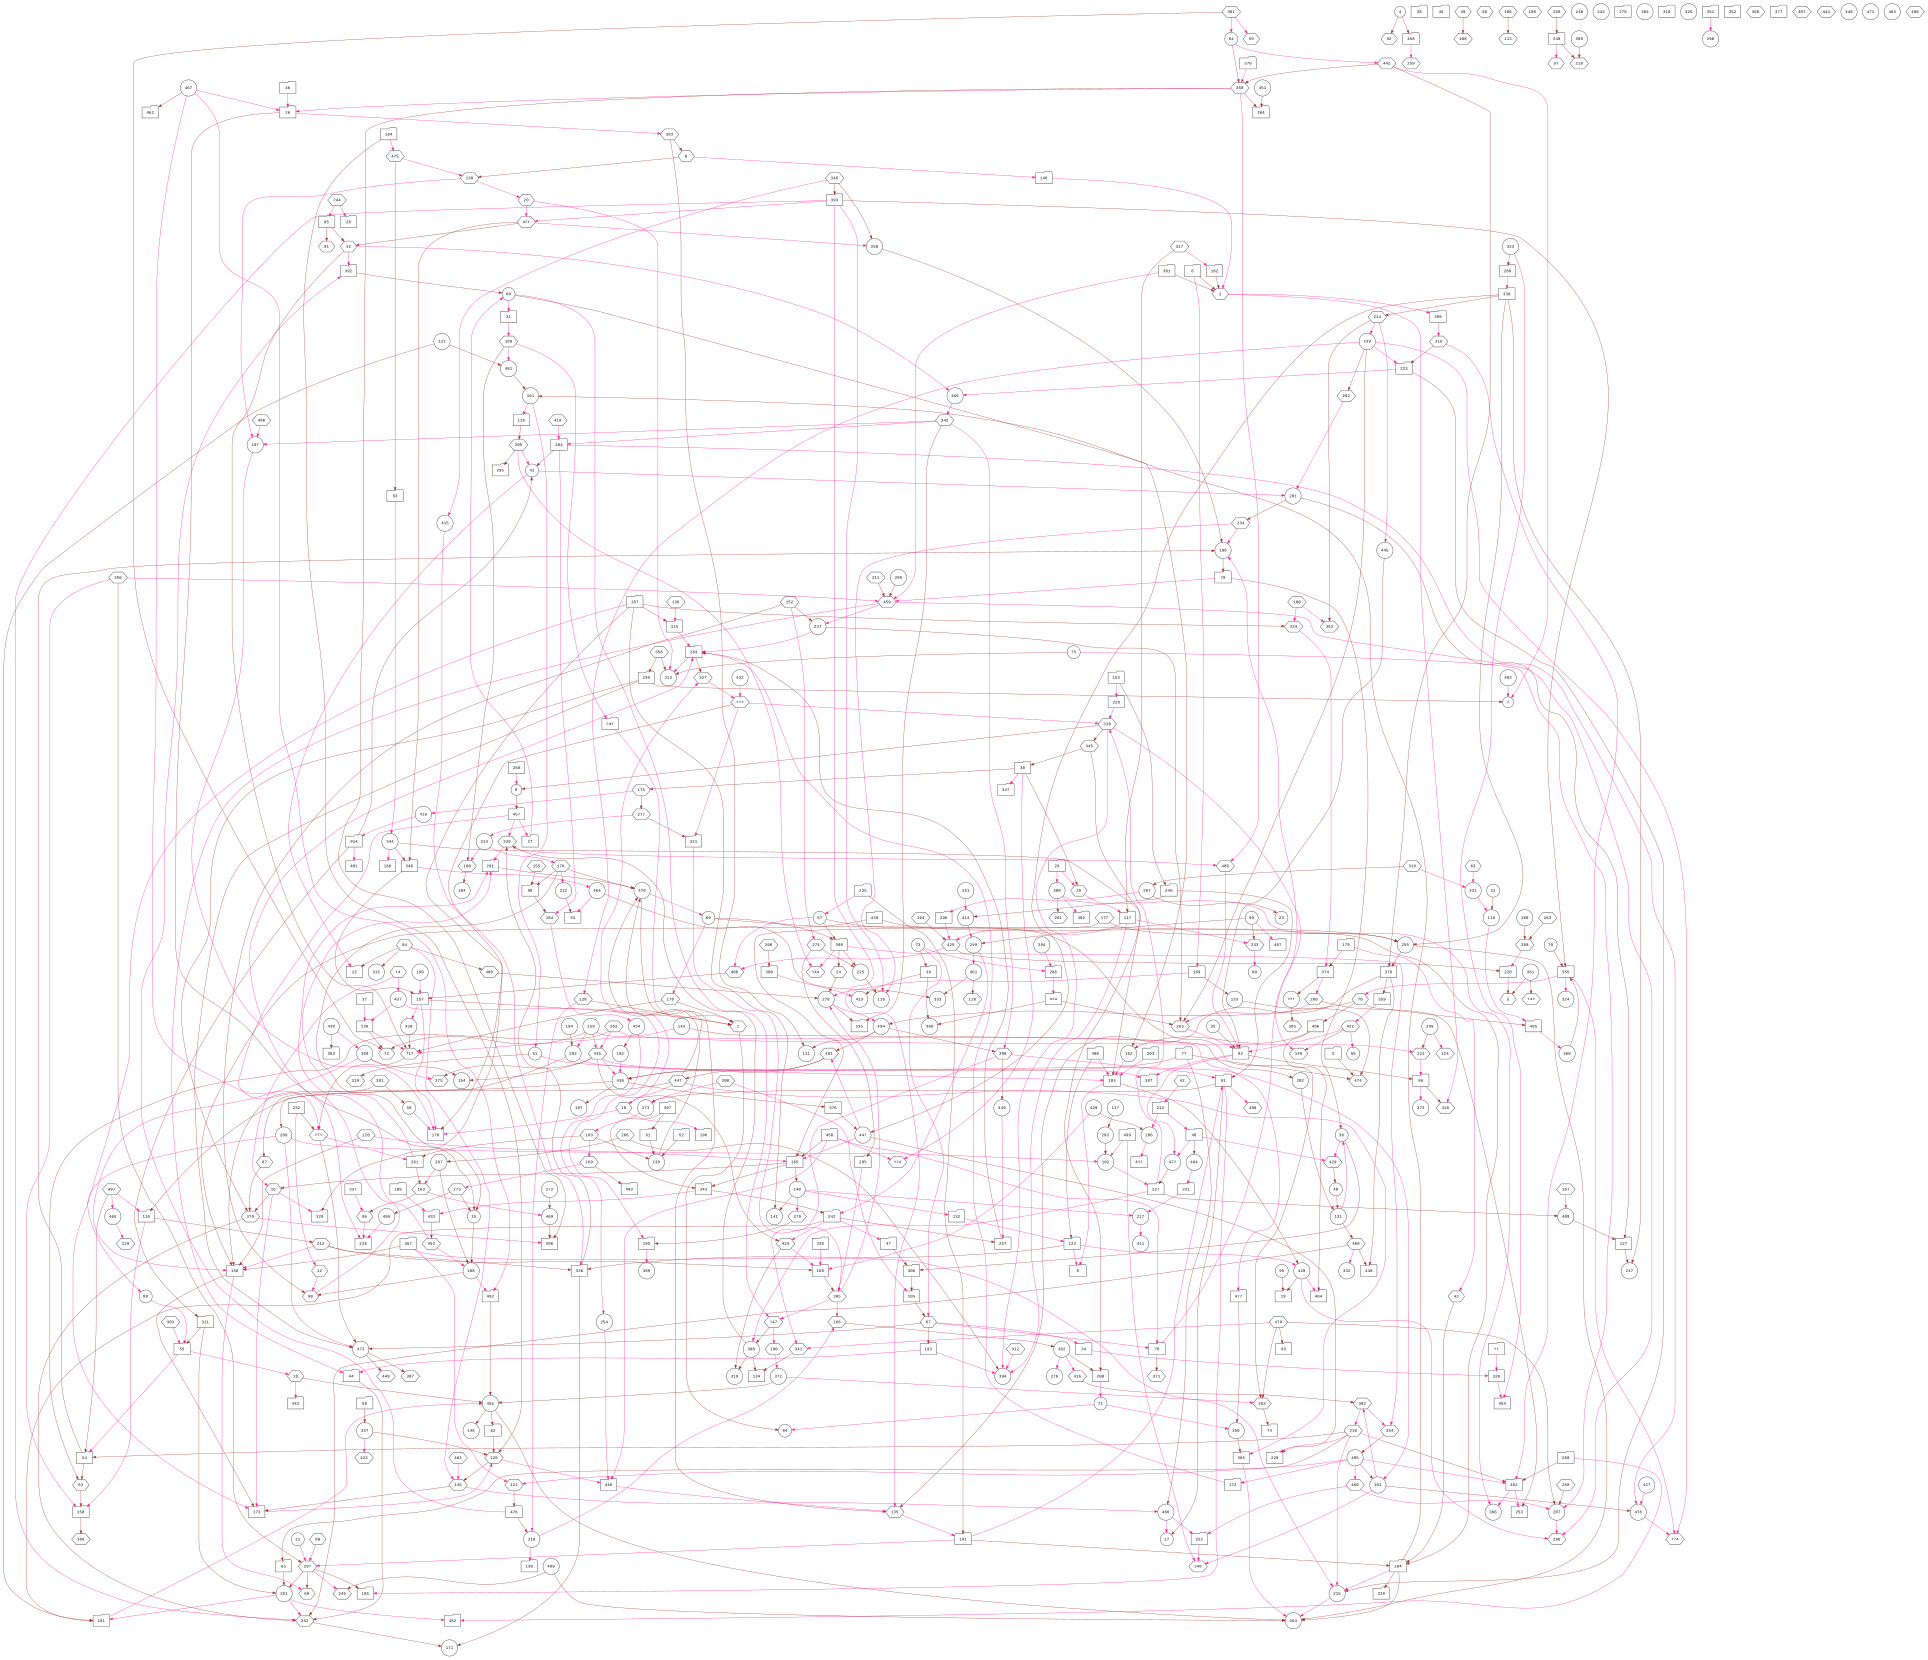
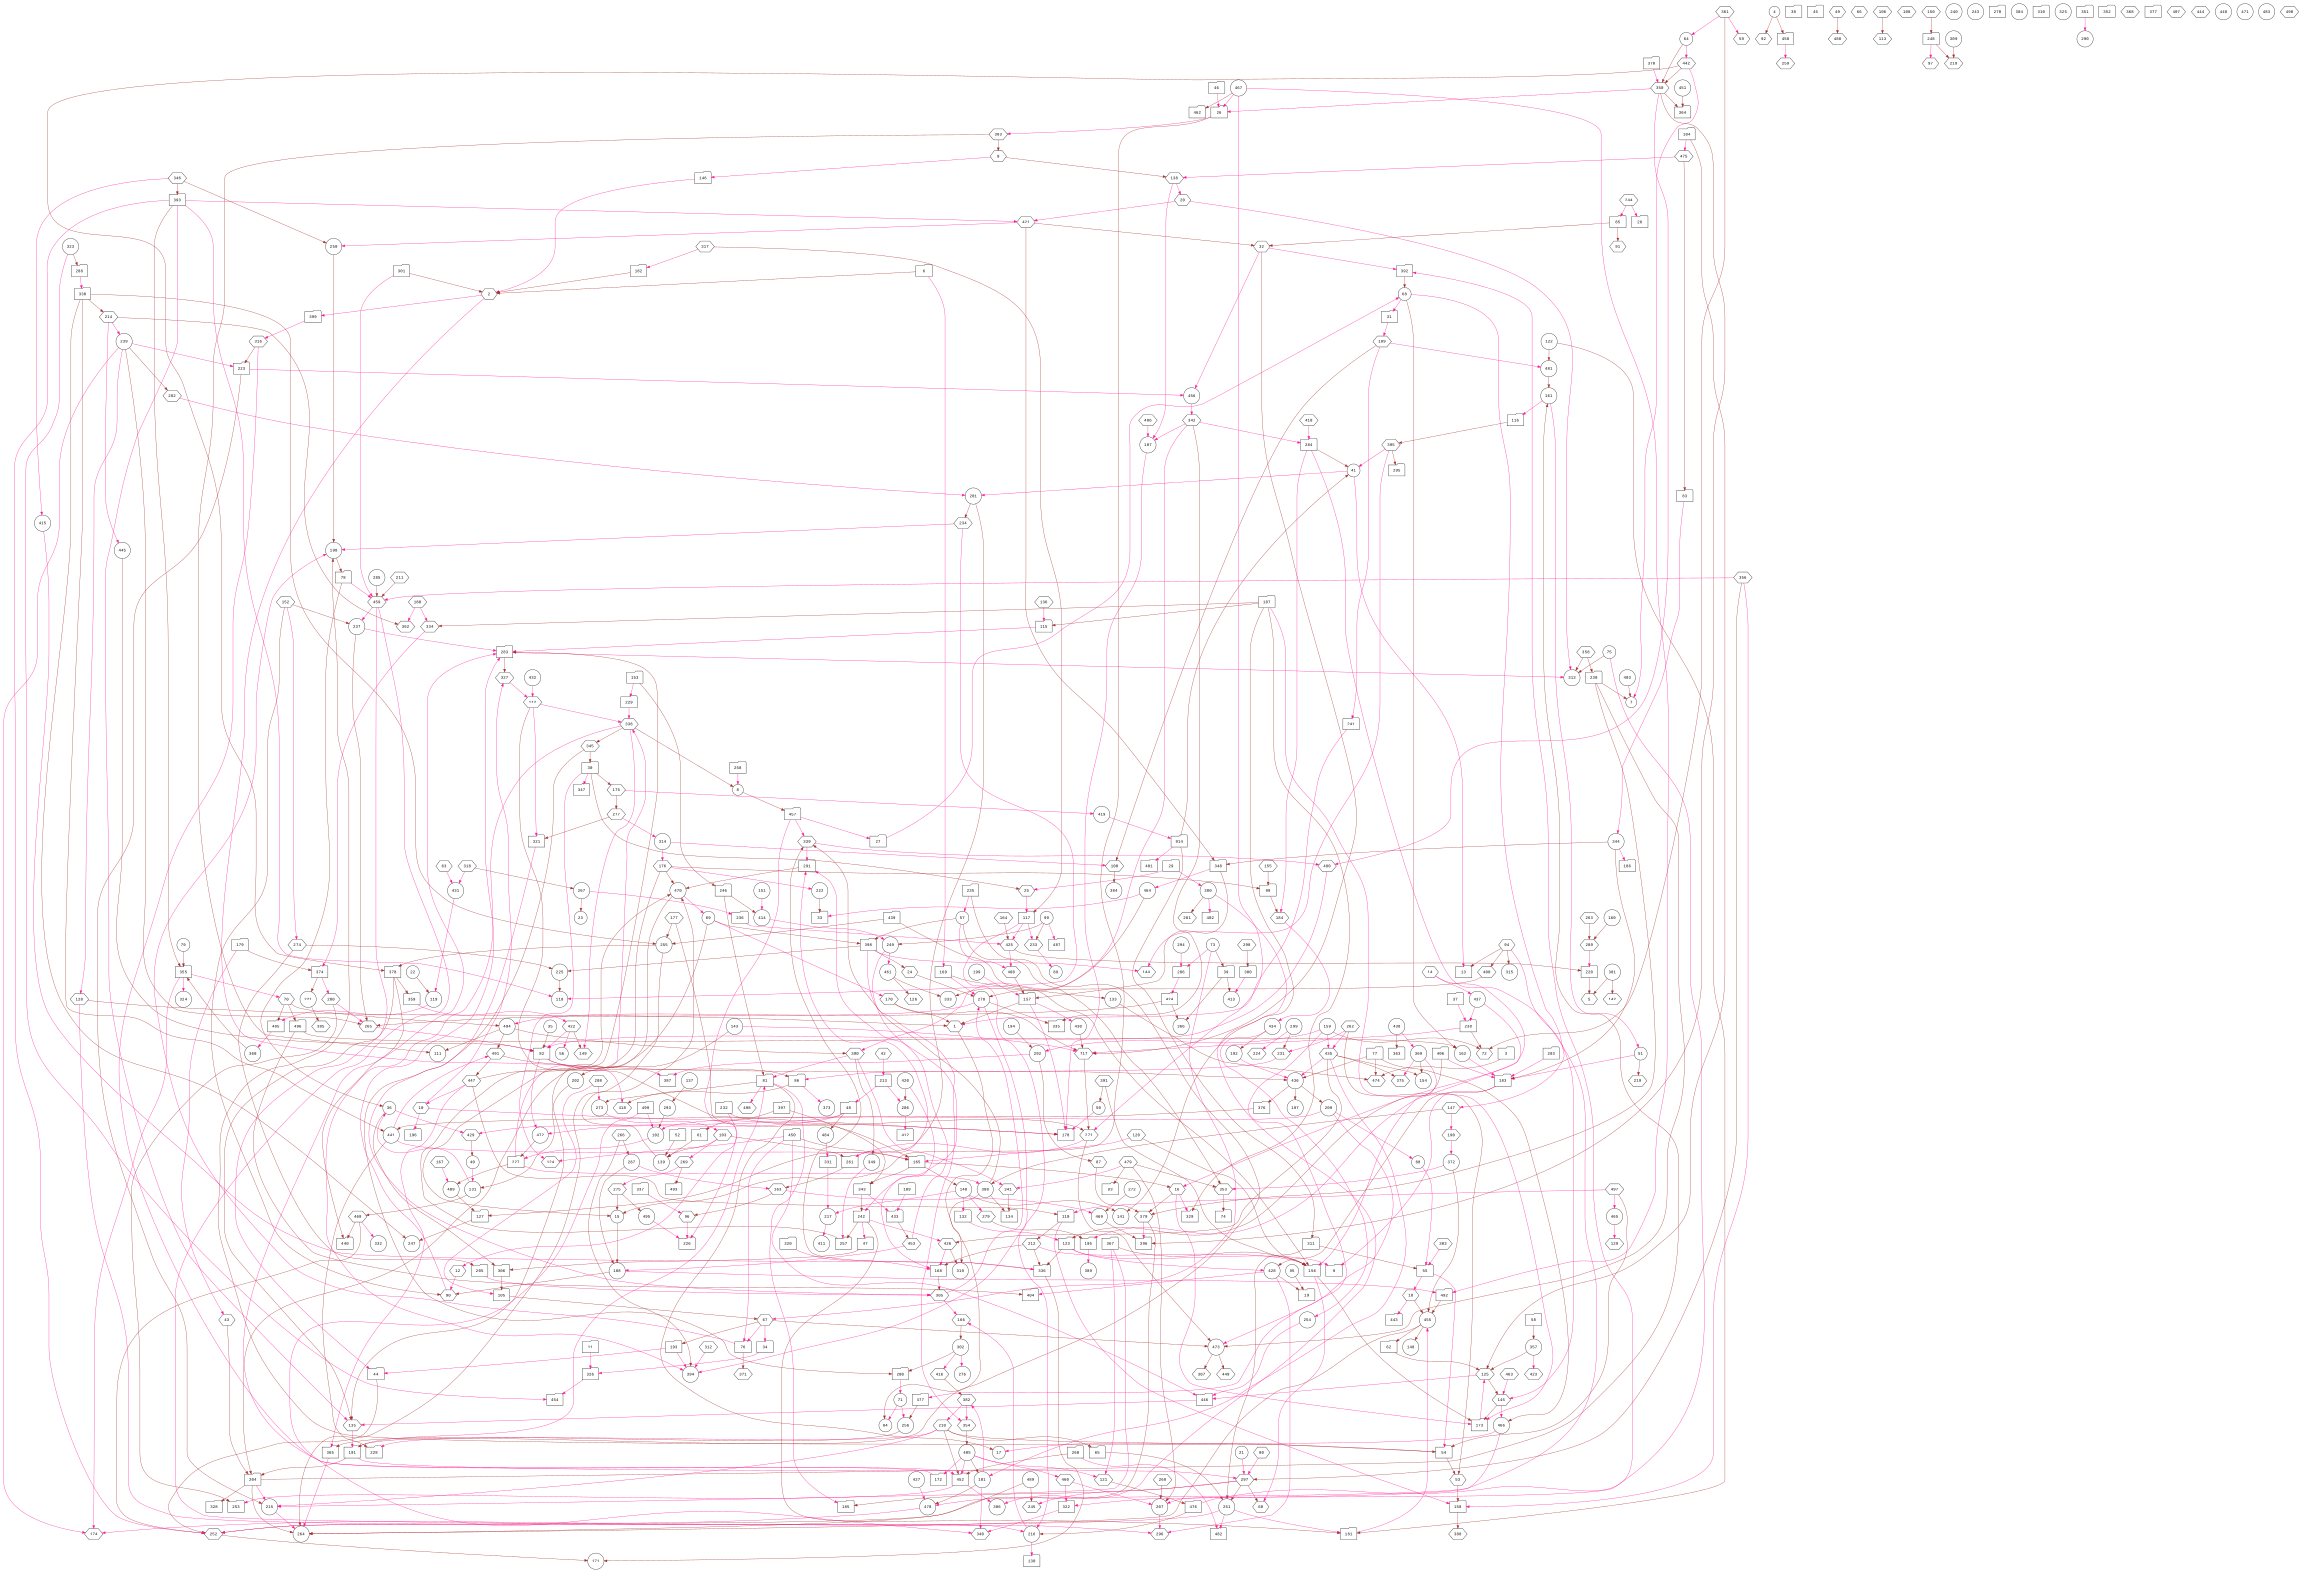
edge "278" -> "216": added
edge "305" -> "147": removed
